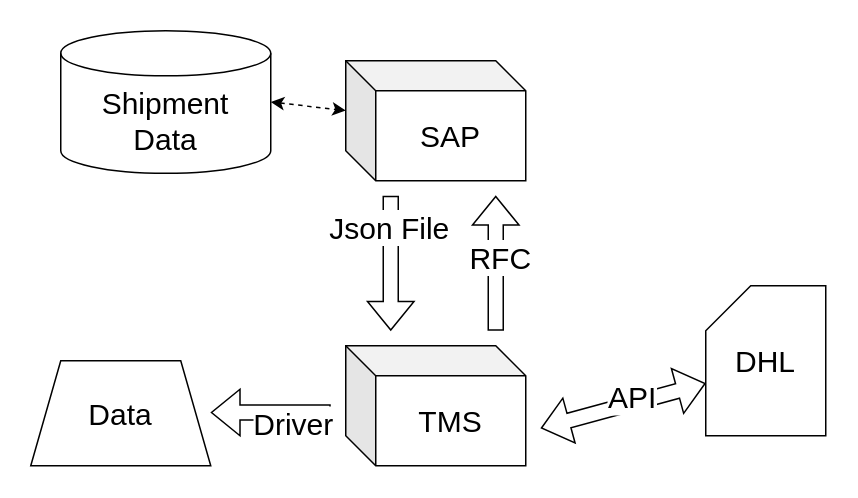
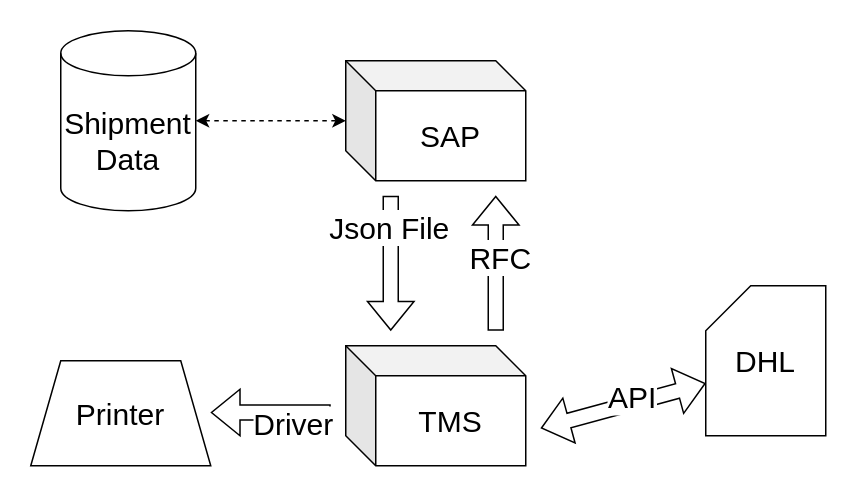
node "Shipment Data": size 210x143 -> 135x180
node "Data": label "Data" -> "Printer"
